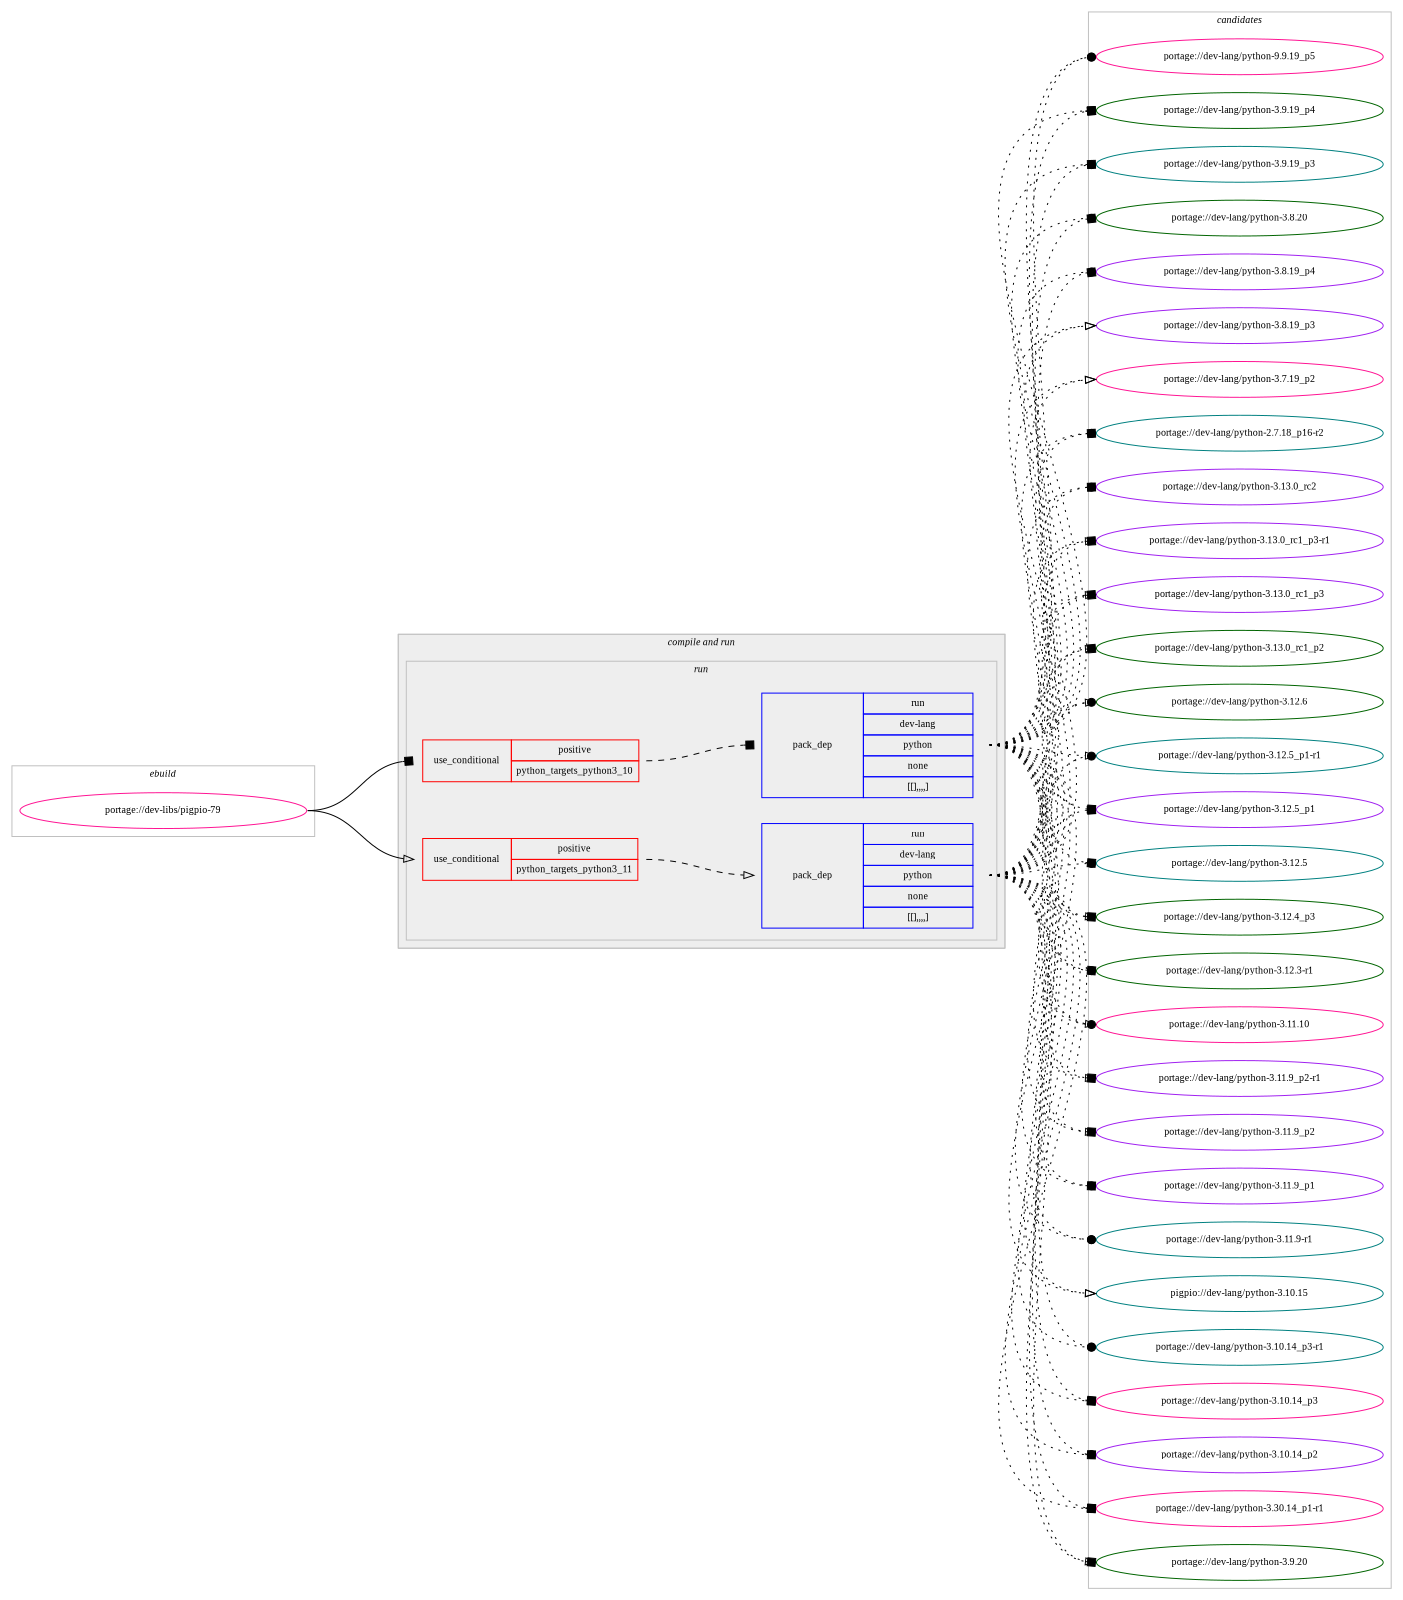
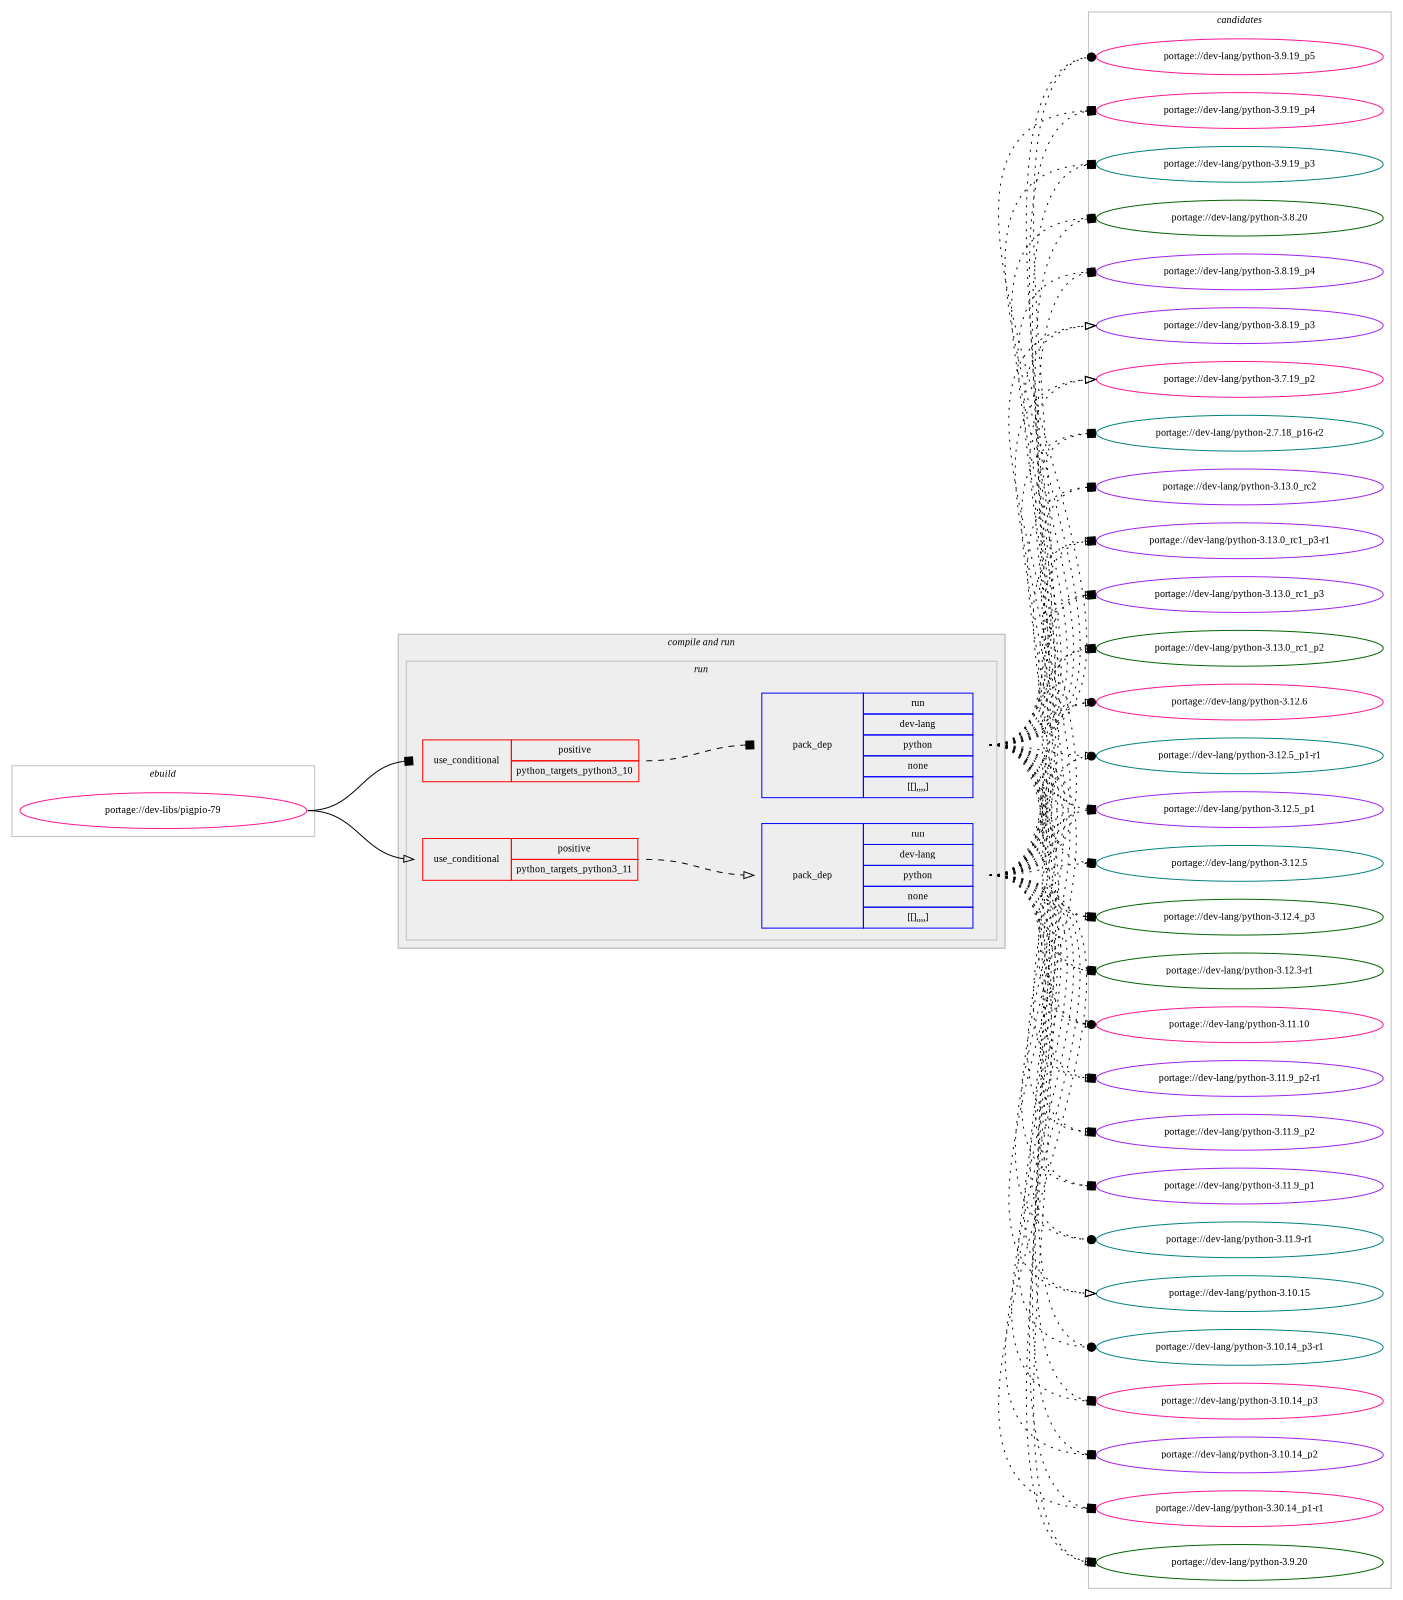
node "portage://dev-lang/python-9.9.19_p5": label "portage://dev-lang/python-9.9.19_p5" -> "portage://dev-lang/python-3.9.19_p5"
node "portage://dev-lang/python-3.9.19_p4": color darkgreen -> deeppink
node "portage://dev-lang/python-3.12.6": color darkgreen -> deeppink
node "pigpio://dev-lang/python-3.10.15": label "pigpio://dev-lang/python-3.10.15" -> "portage://dev-lang/python-3.10.15"
